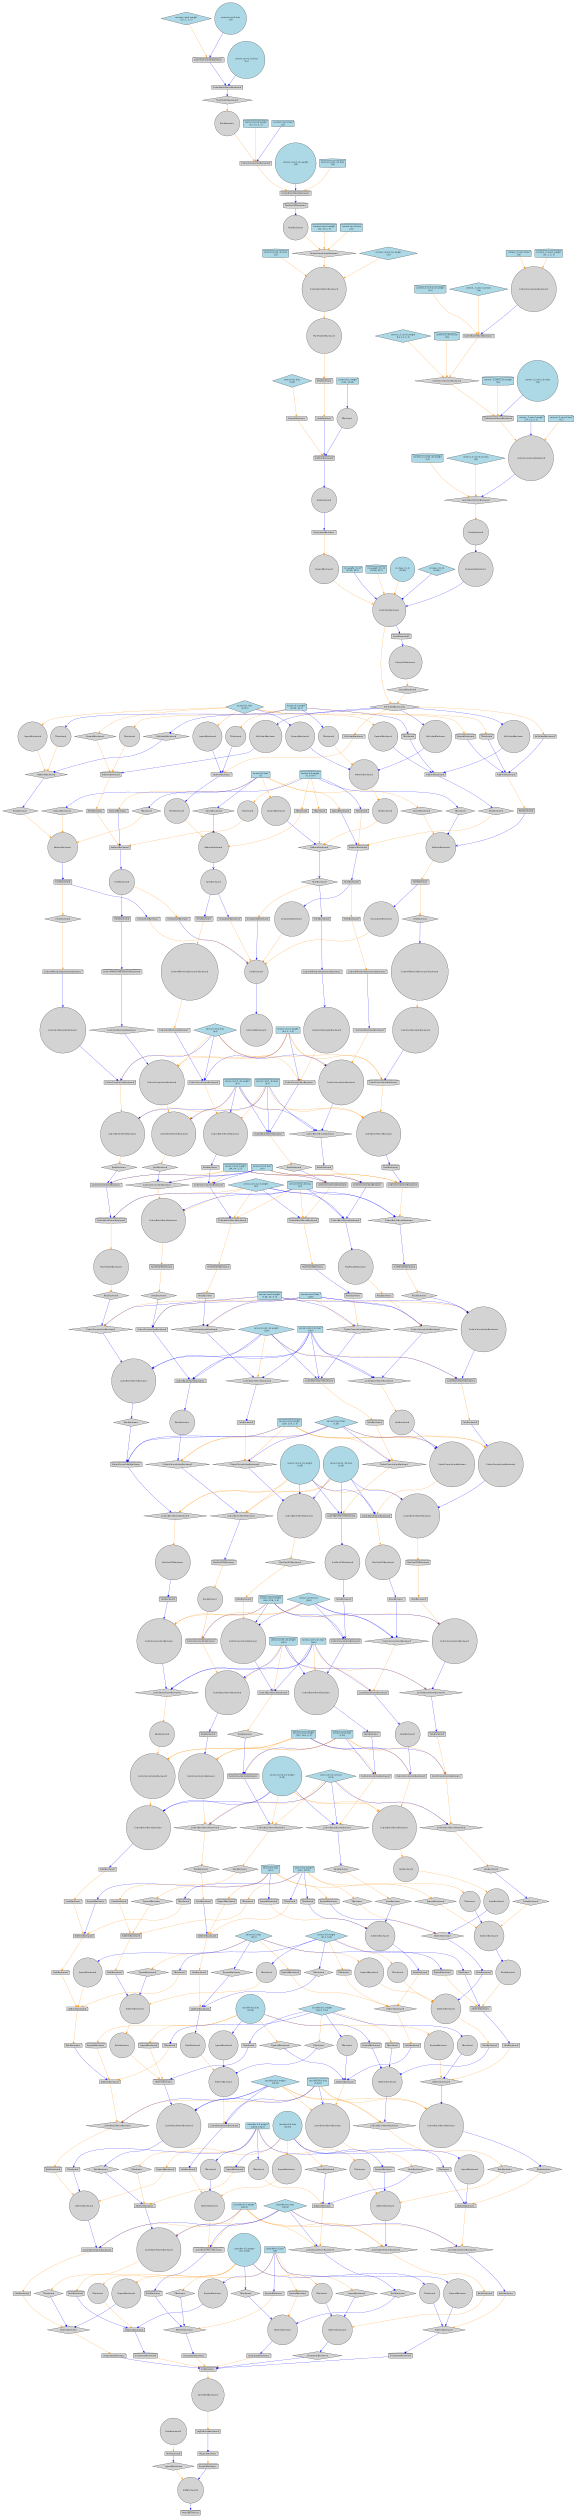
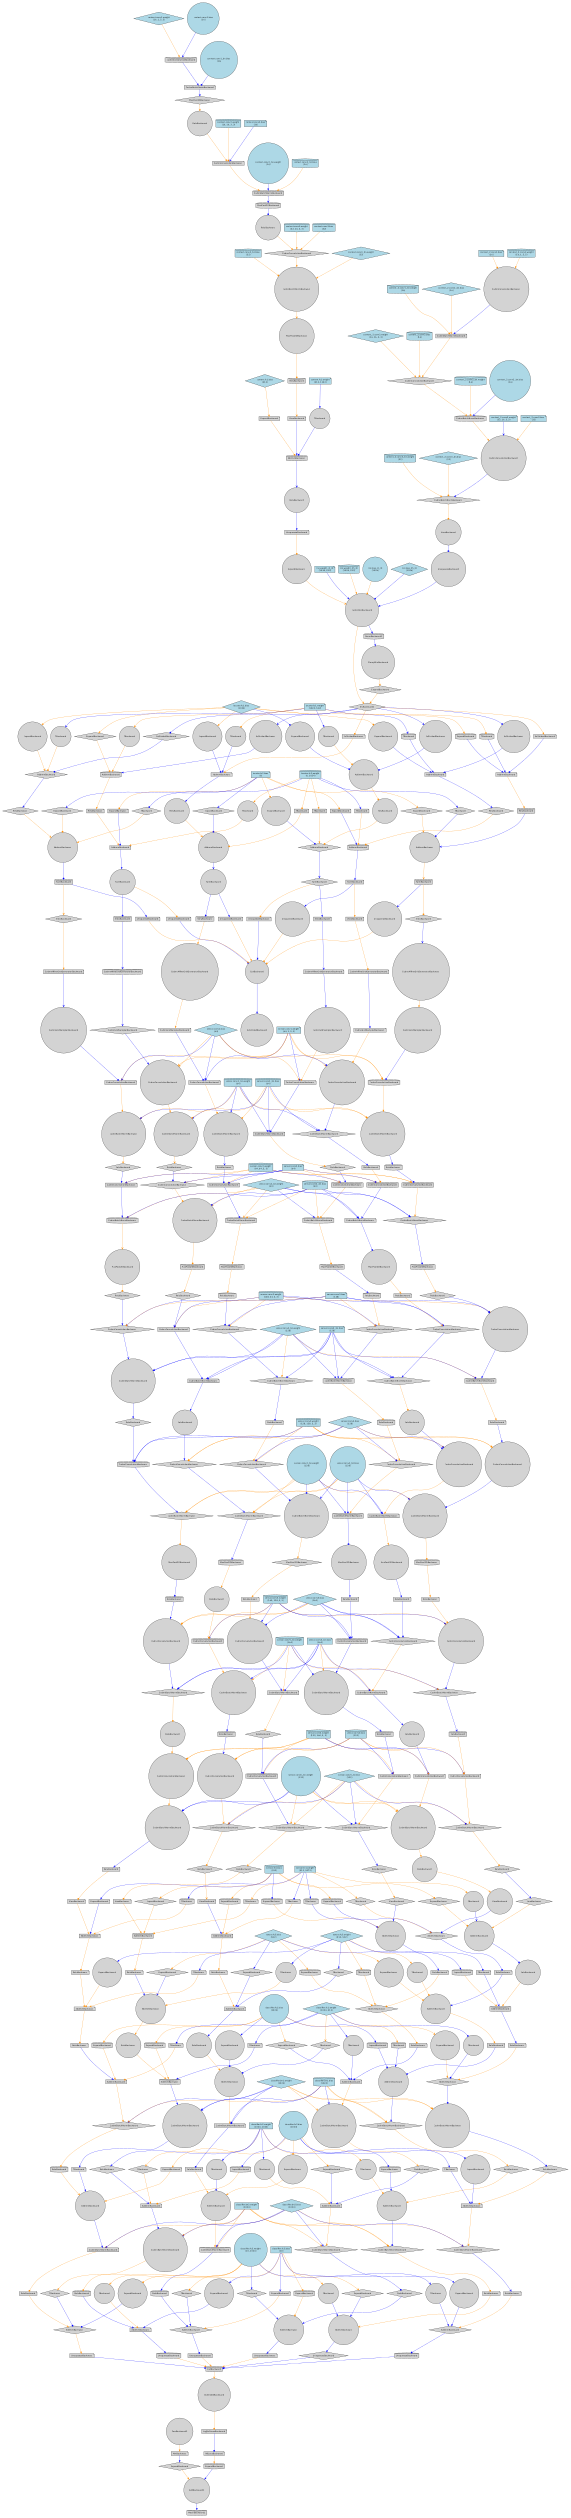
node "AsStridedBackward1": label "AsStridedBackward1" -> "DivBackward1"
